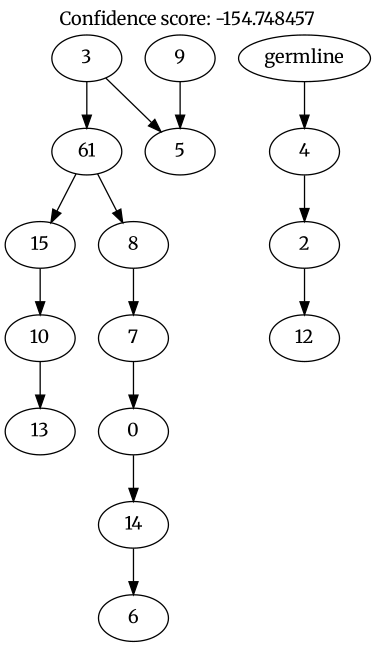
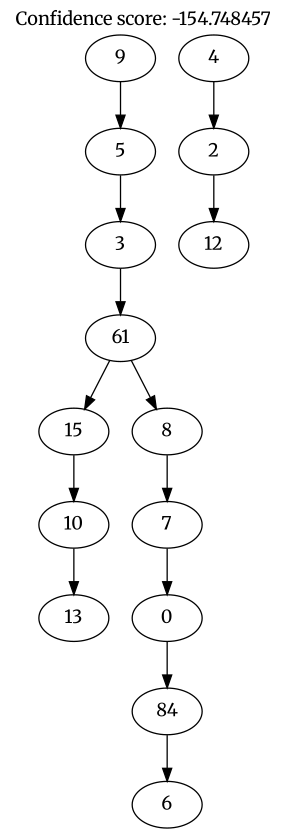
node "germline": removed
edge "3" -> "5": reversed
node "14": label "14" -> "84"
